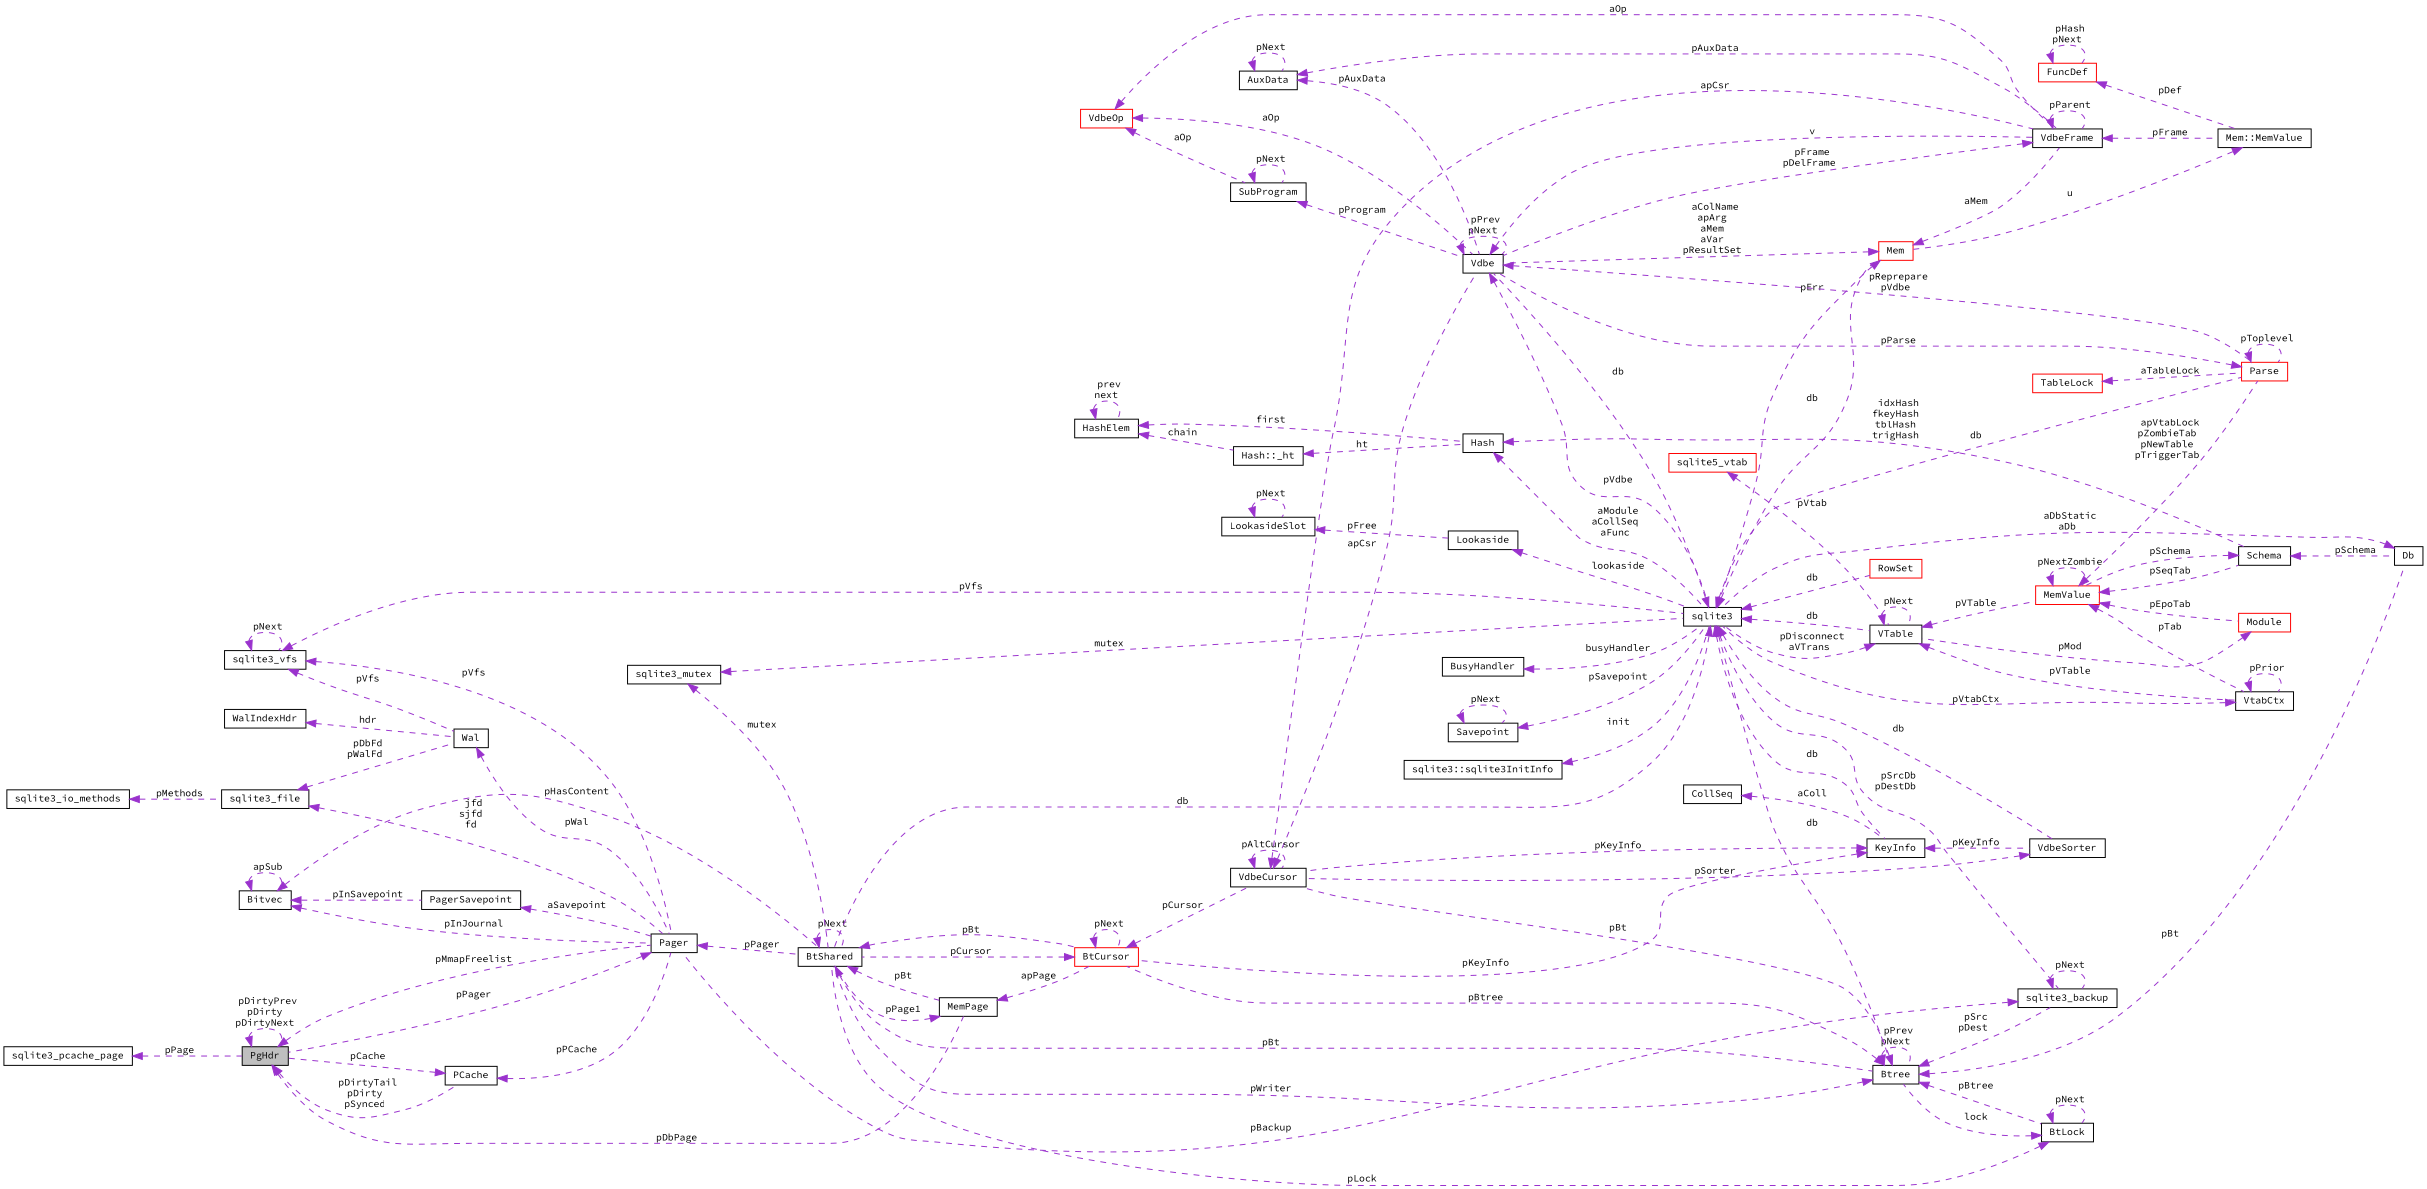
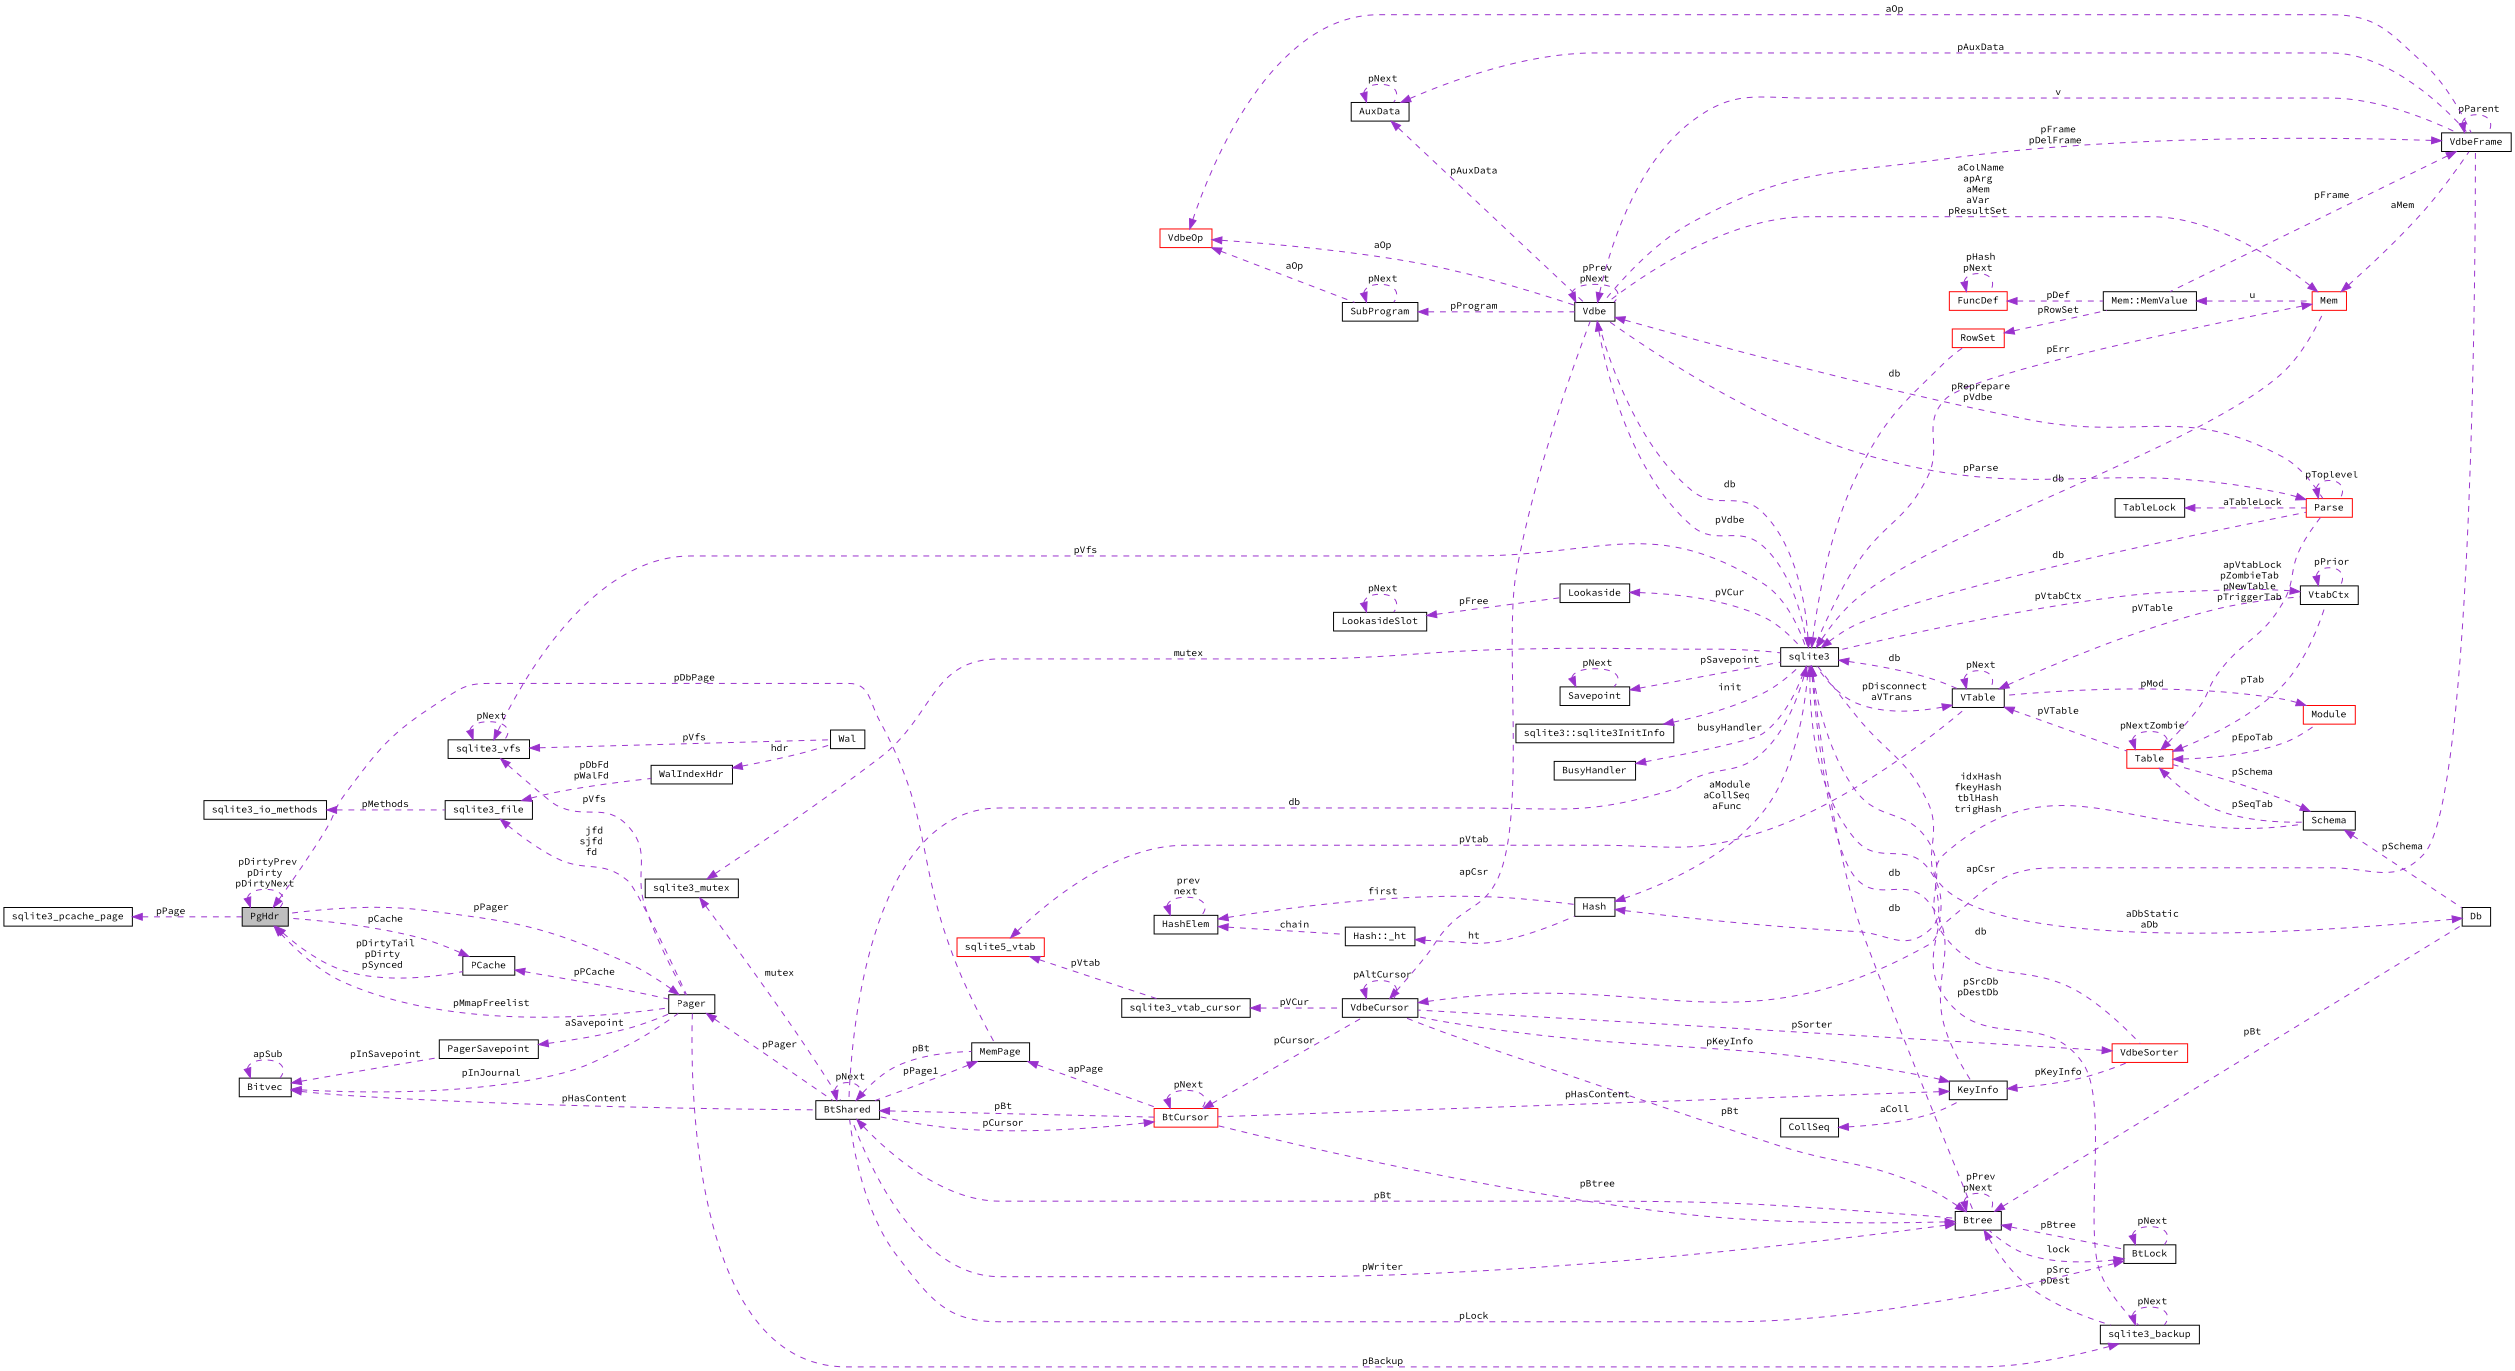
edge "Mem::MemValue" -> "RowSet": added, label "pRowSet"
node "TableLock": color red -> black
edge "sqlite3" -> "Lookaside": label " lookaside" -> " pVCur"
node "MemValue": label "MemValue" -> "Table"
edge "Wal" -> "sqlite3_file": now "WalIndexHdr" -> "sqlite3_file"
edge "Pager" -> "Wal": removed, label "pWal"
node "VdbeSorter": color black -> red
edge "BtCursor" -> "KeyInfo": label " pKeyInfo" -> " pHasContent"
node "sqlite3_vtab_cursor": added
